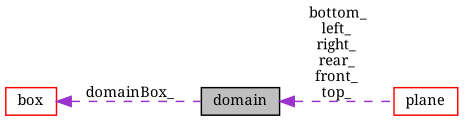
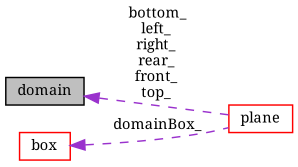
edge "domain" -> "box": now "plane" -> "box"
